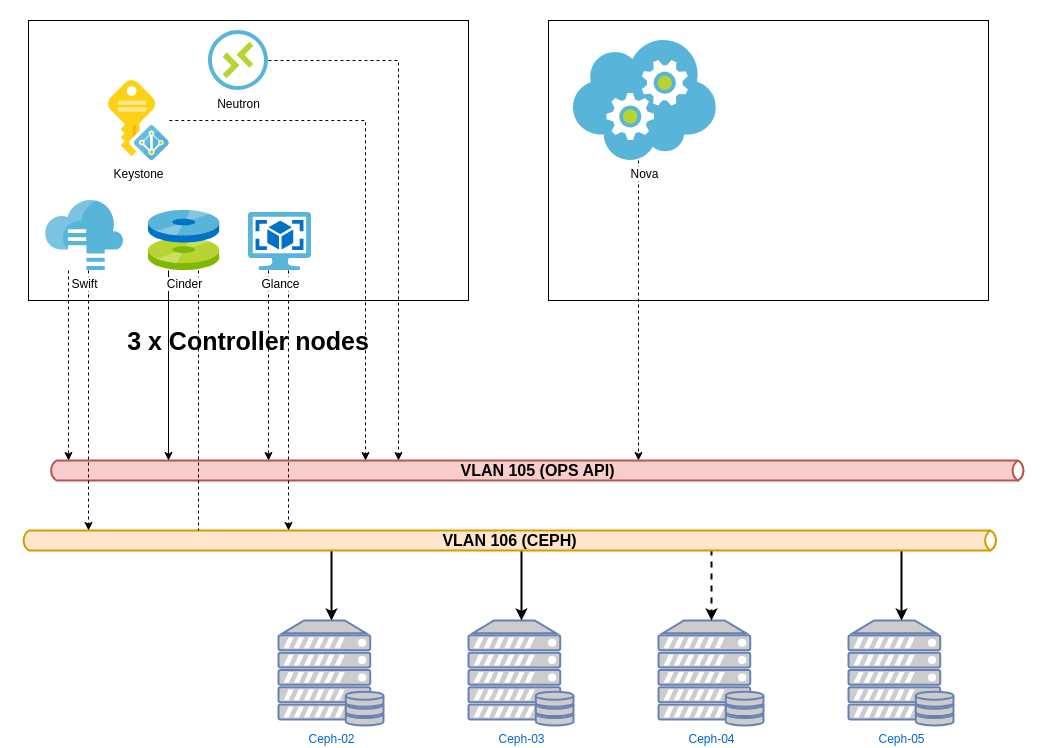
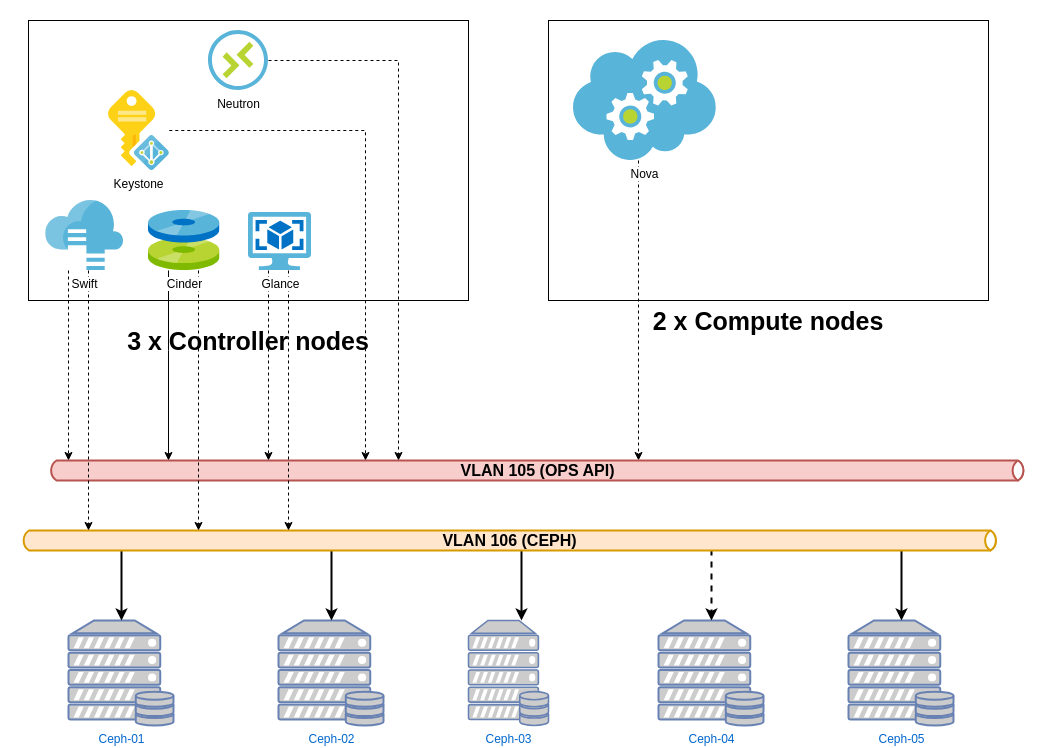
node "Keystone": moved (139, 121) -> (139, 131)
node "2 x Compute nodes": added
edge "Cinder" -- "VLAN 106 (CEPH)": arrowhead none -> classic
edge "VLAN 106 (CEPH)" -> "Ceph-01": added
node "Ceph-01": added
node "Ceph-03": size 105x105 -> 80x105
